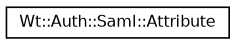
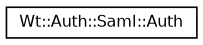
node "Wt::Auth::Saml::Attribute": label "Wt::Auth::Saml::Attribute" -> "Wt::Auth::Saml::Auth"
